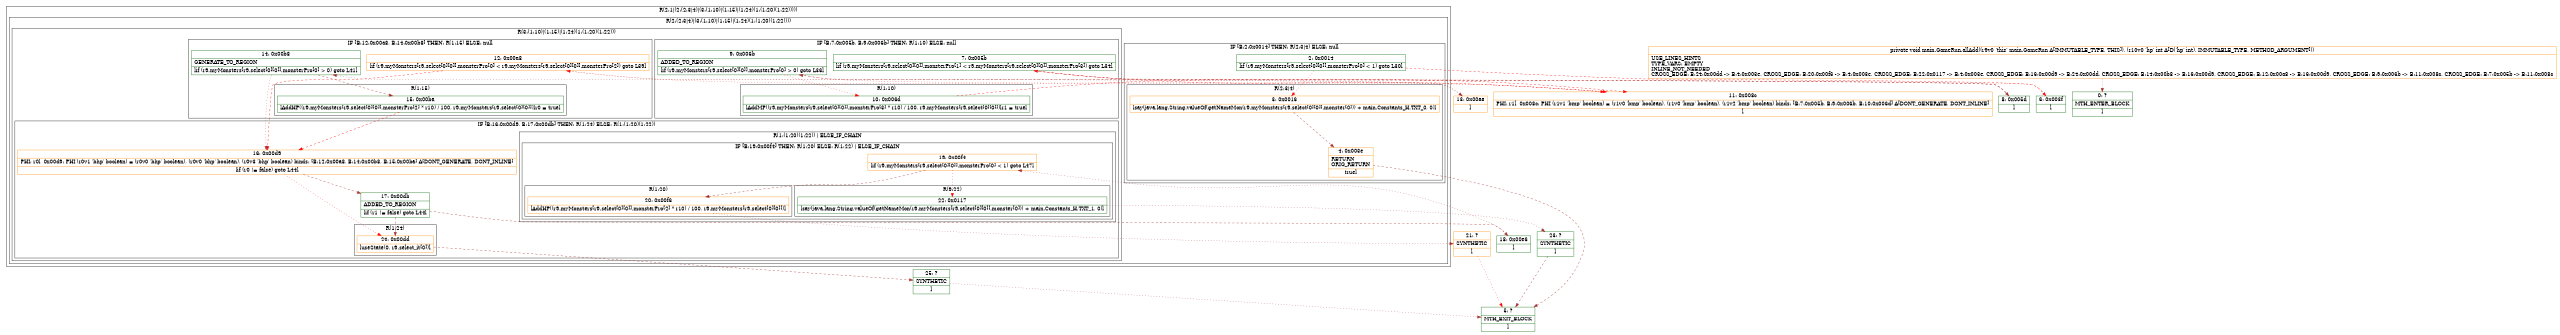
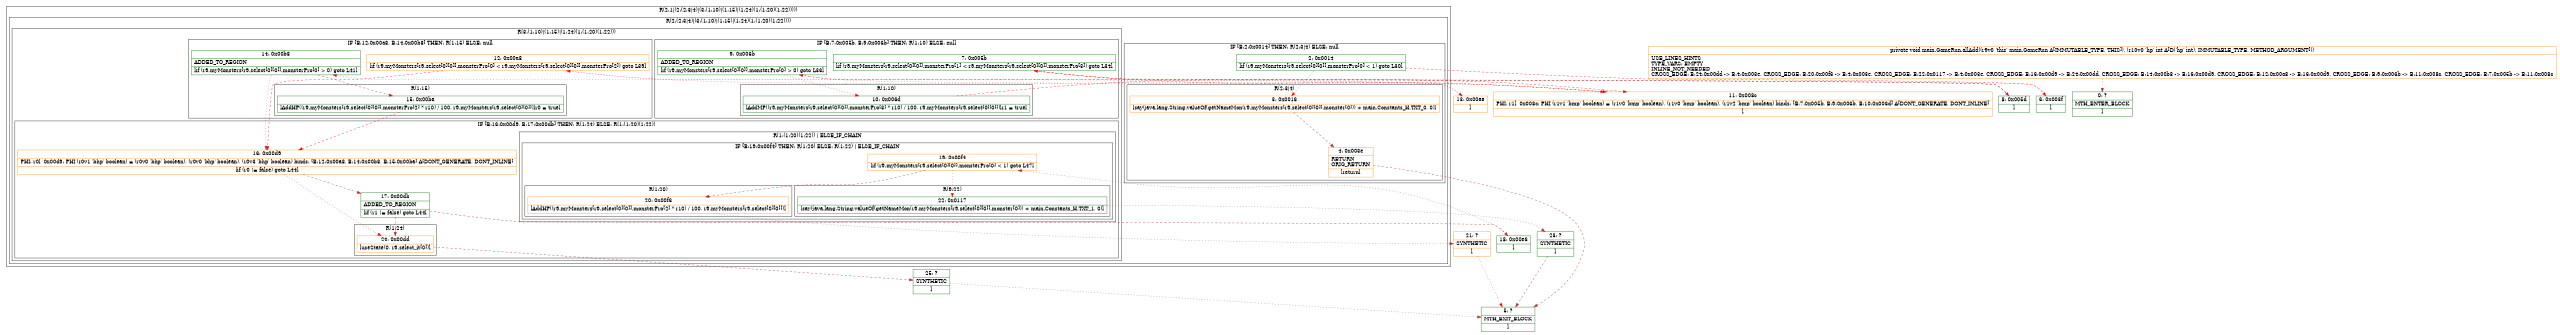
node "14: 0x00b8": text "GENERATE_TO_REGION" -> "ADDED_TO_REGION"
node "4: 0x003e": text "truel" -> "lreturnl"
